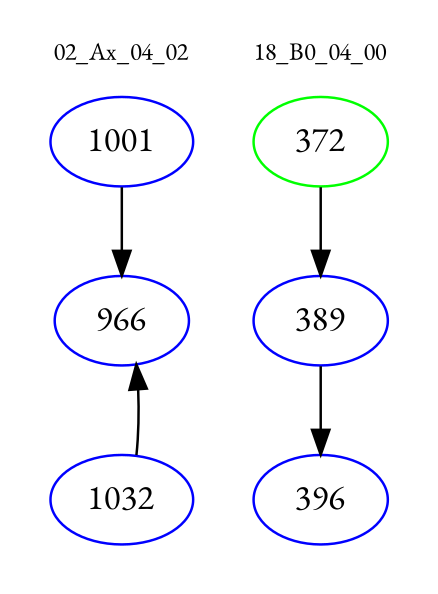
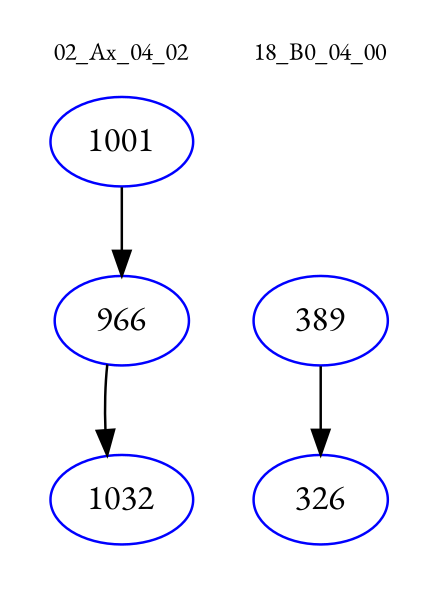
node "372": removed
edge "1032" -> "966": reversed
node "396": label "396" -> "326"
